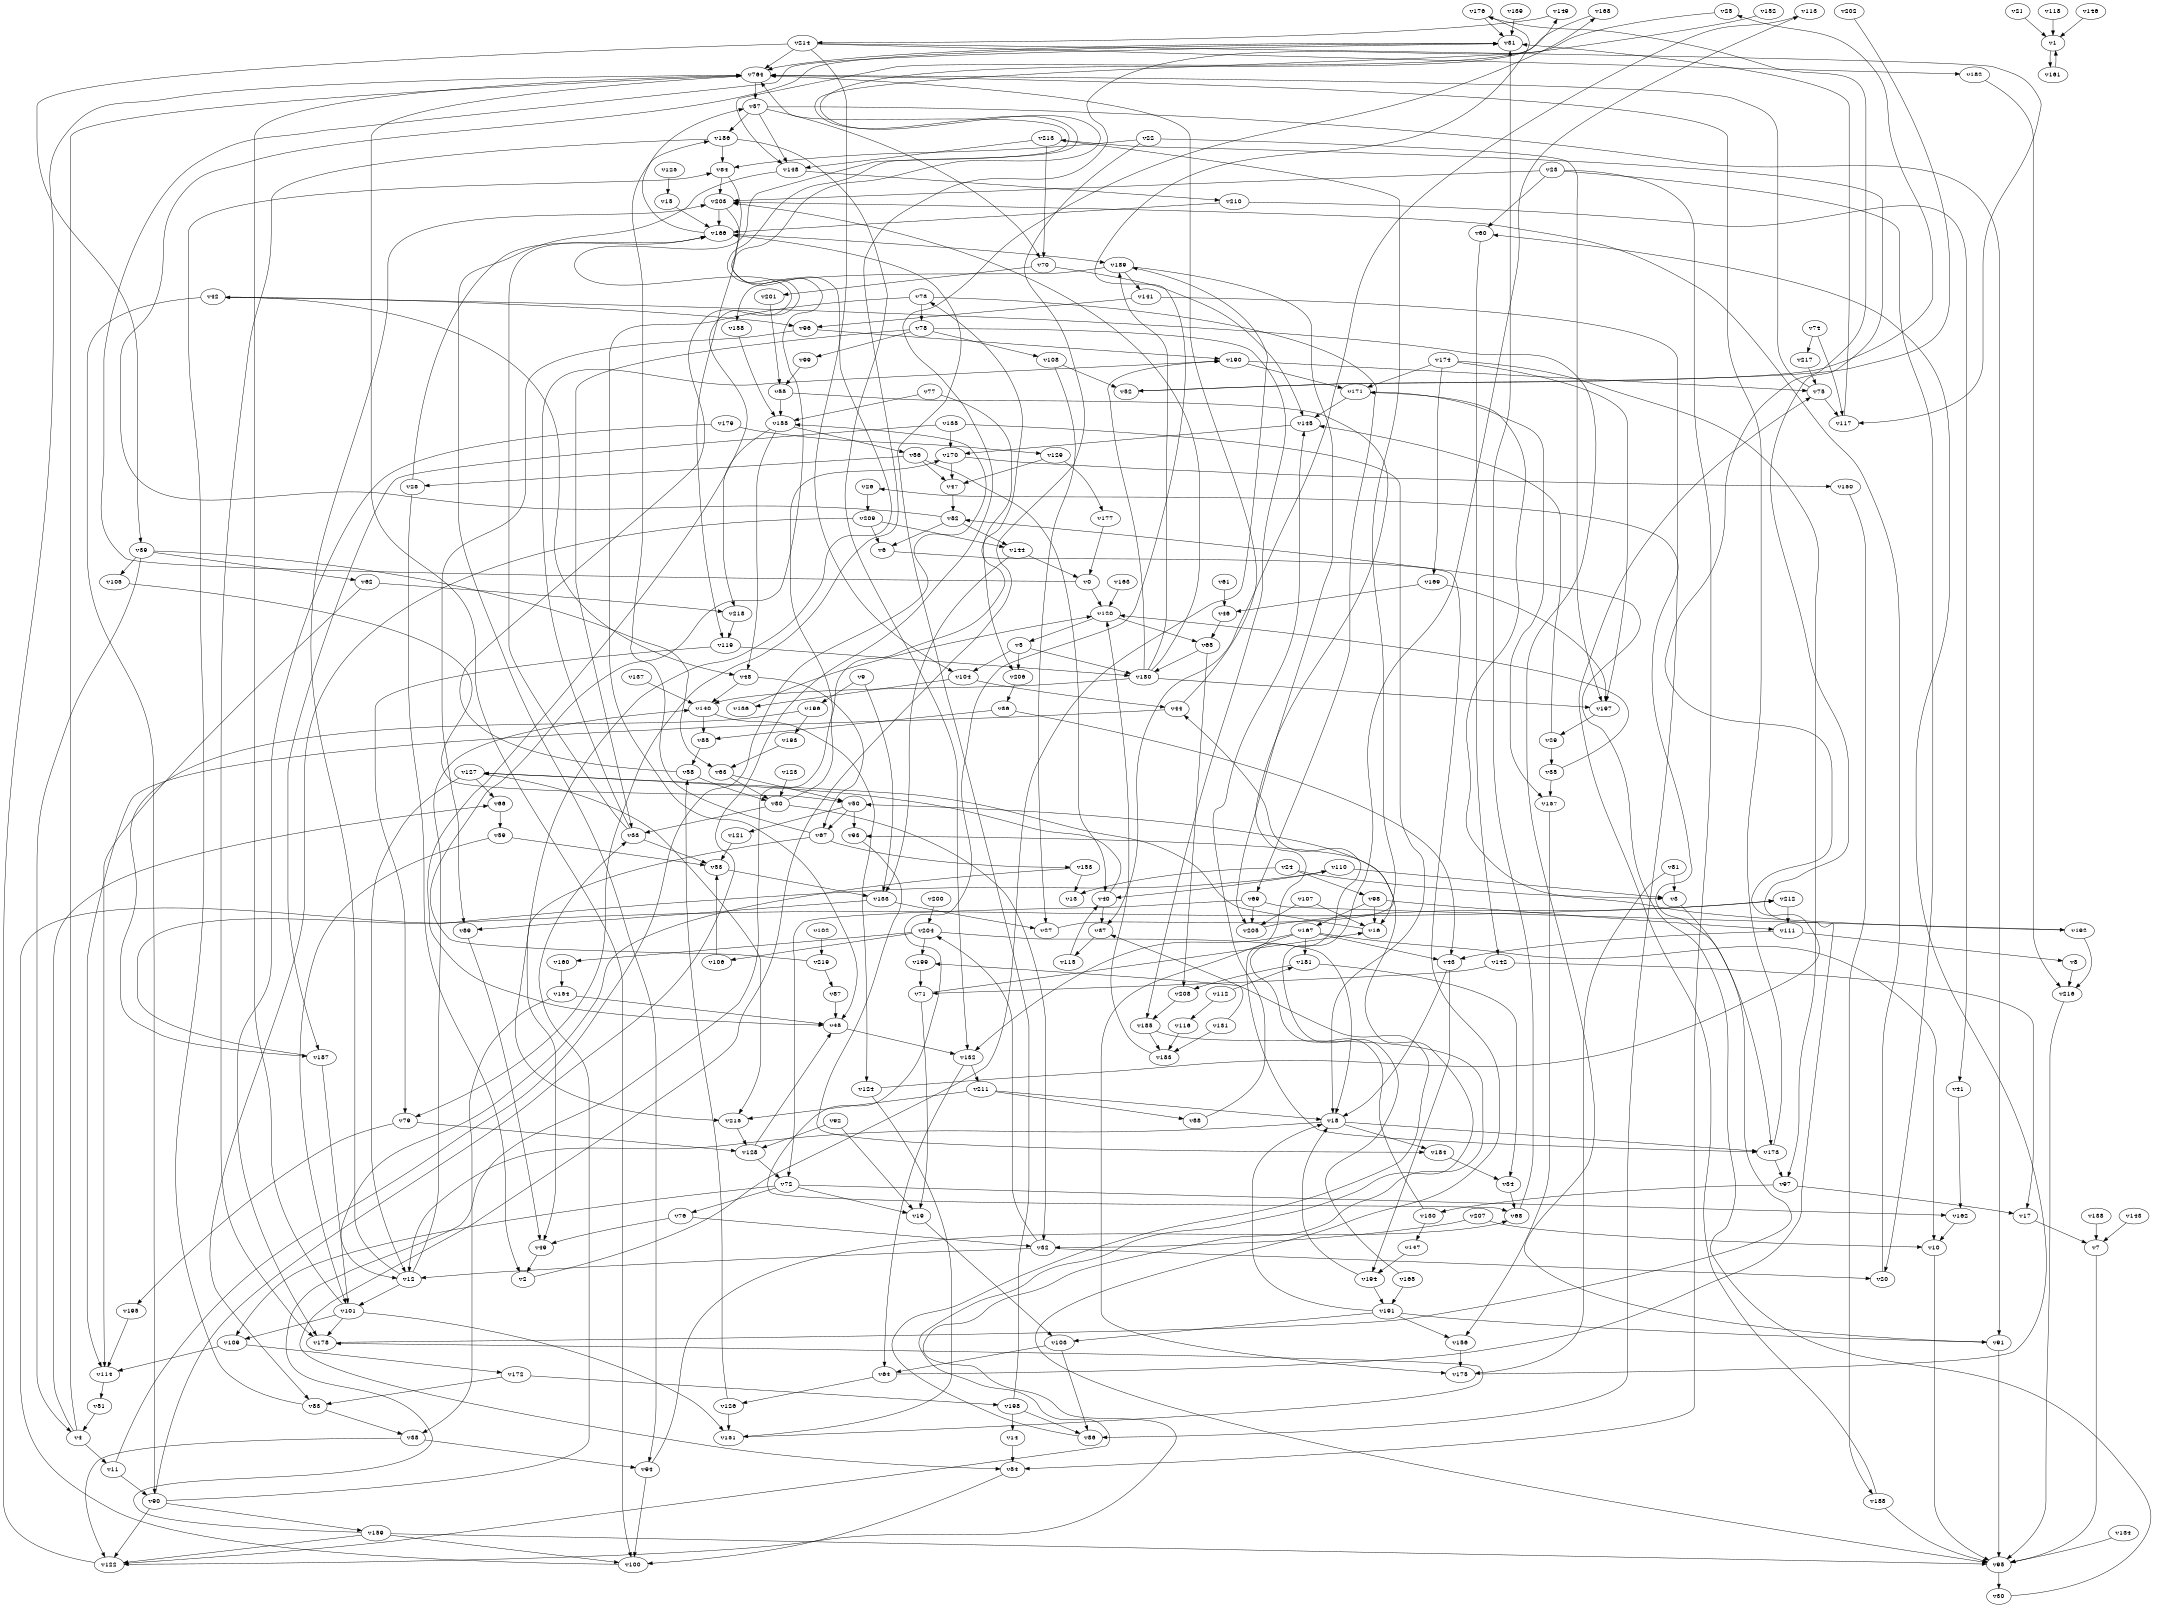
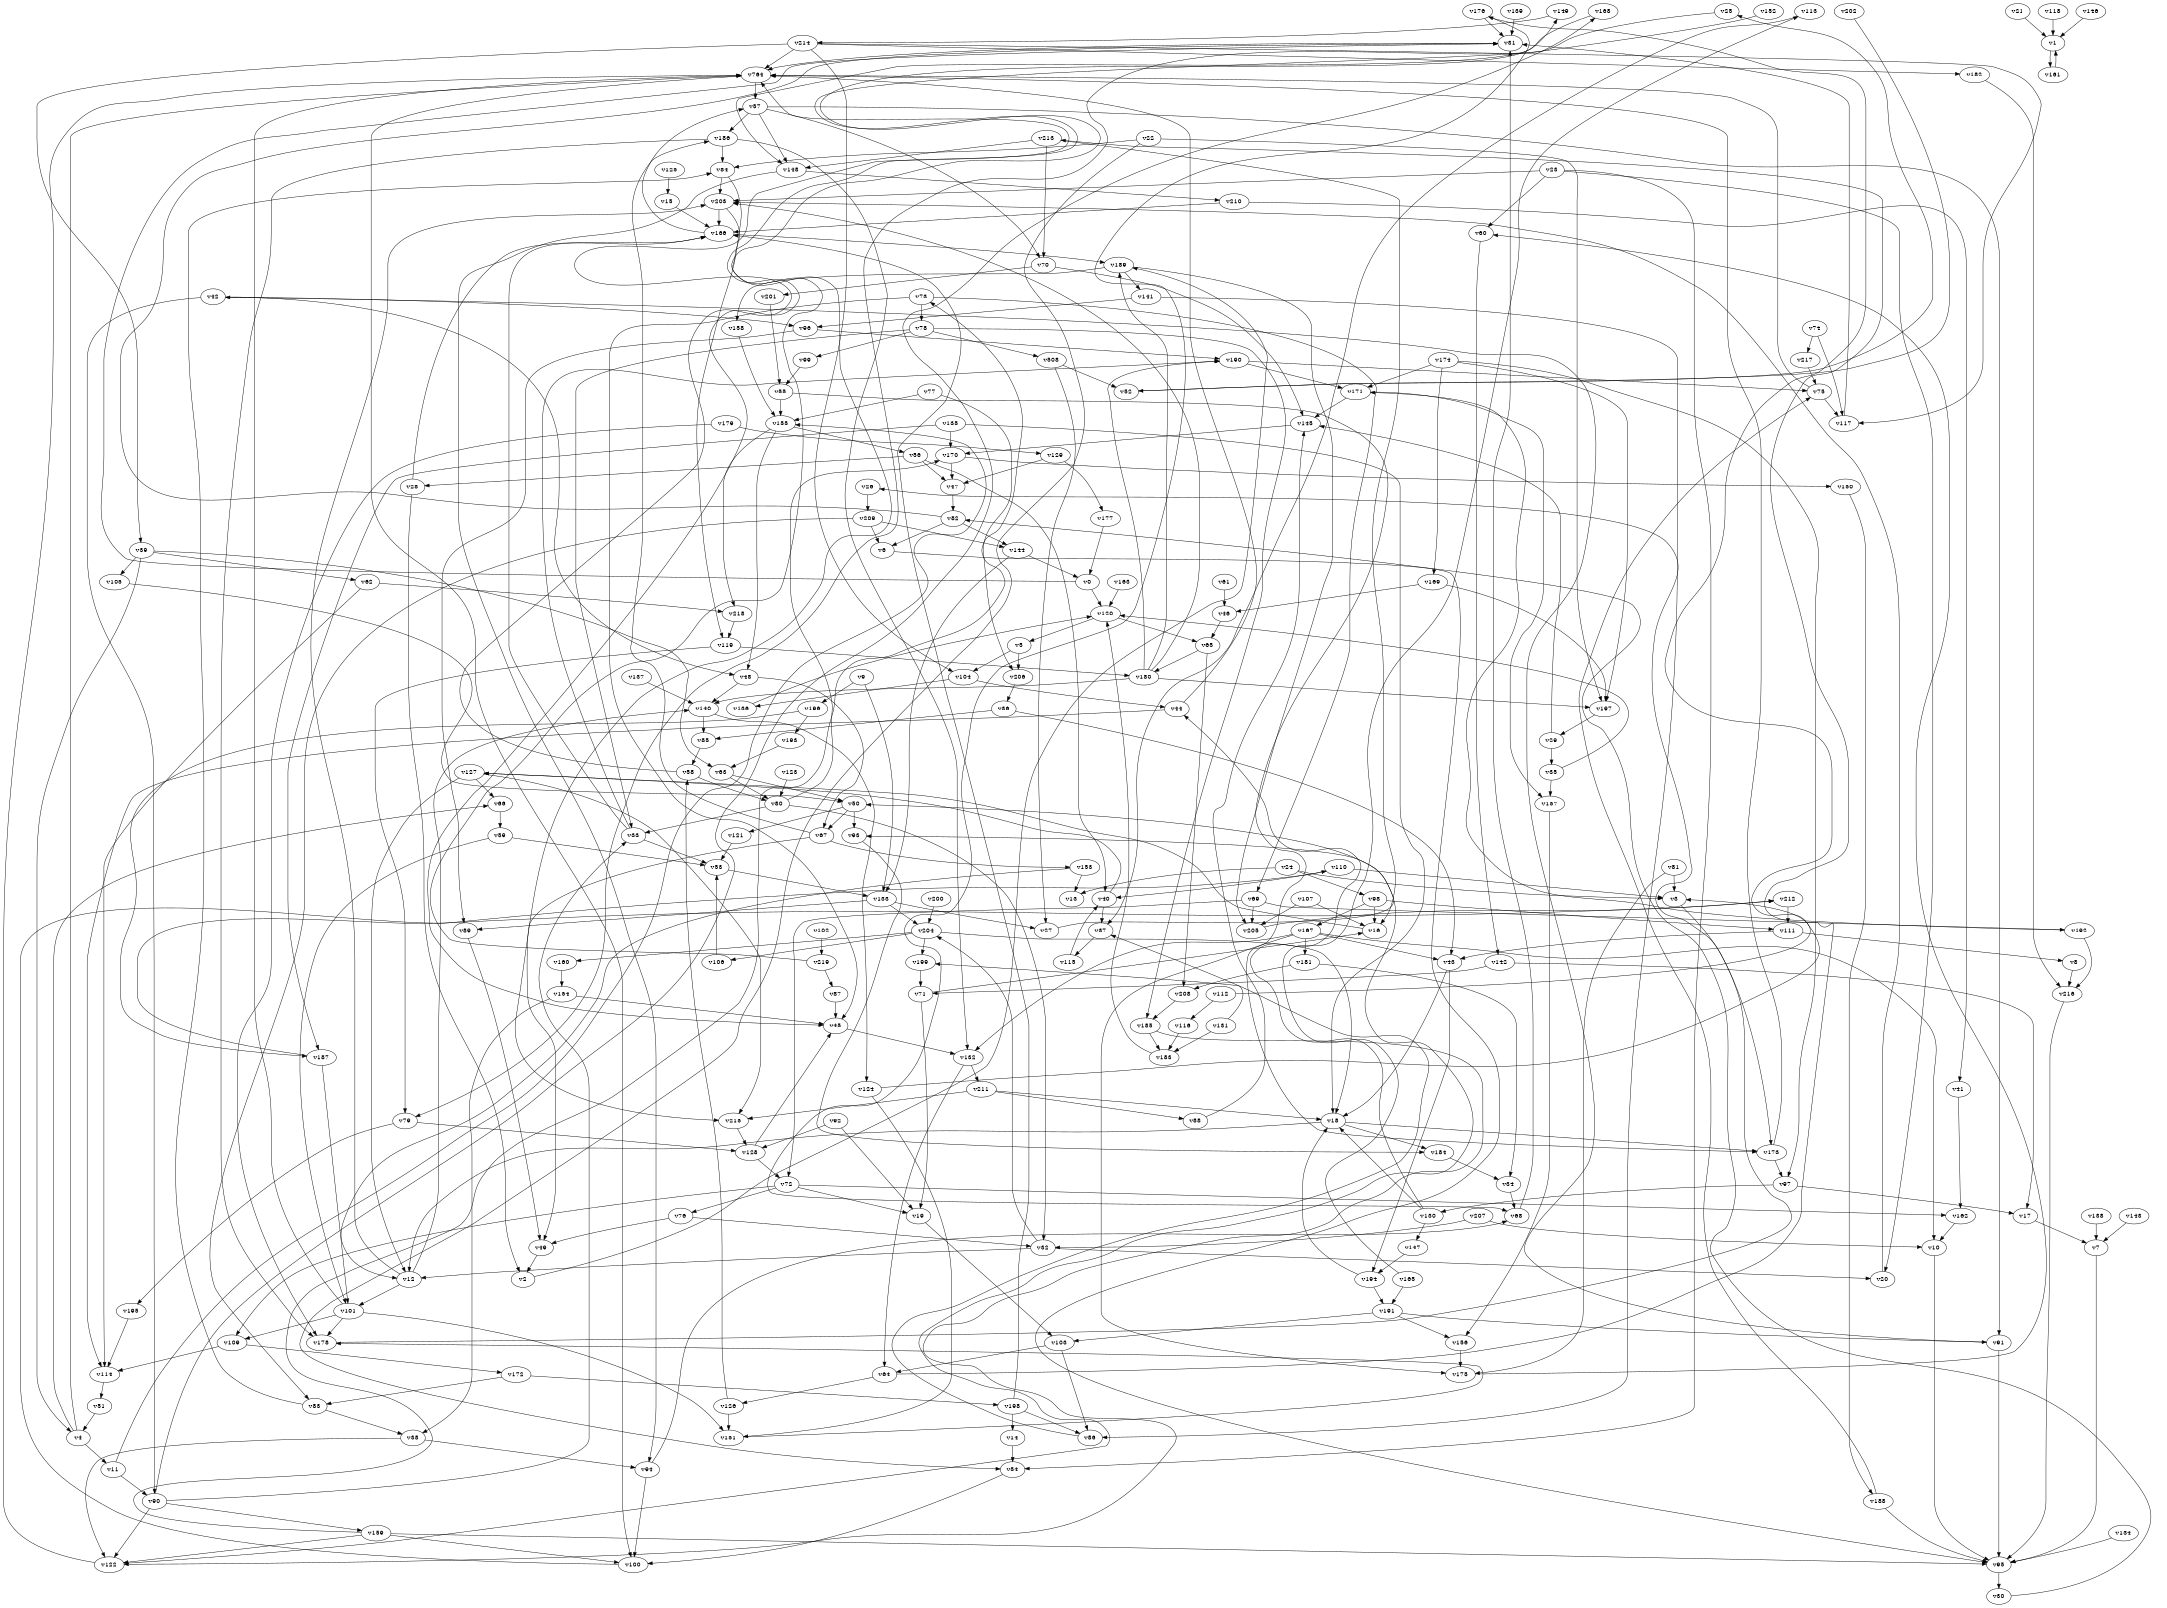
node "v108": label "v108" -> "v508"
edge "v5" -> "v180": removed
edge "v133" -> "v204": added
edge "v112" -> "v181": now "v112" -> "v3"
edge "v191" -> "v18": now "v130" -> "v18"
